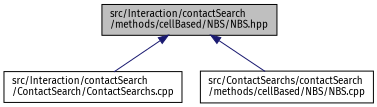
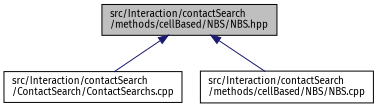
node "src/ContactSearchs/contactSearch /methods/cellBased/NBS/NBS.cpp": label "src/ContactSearchs/contactSearch /methods/cellBased/NBS/NBS.cpp" -> "src/Interaction/contactSearch /methods/cellBased/NBS/NBS.cpp"
